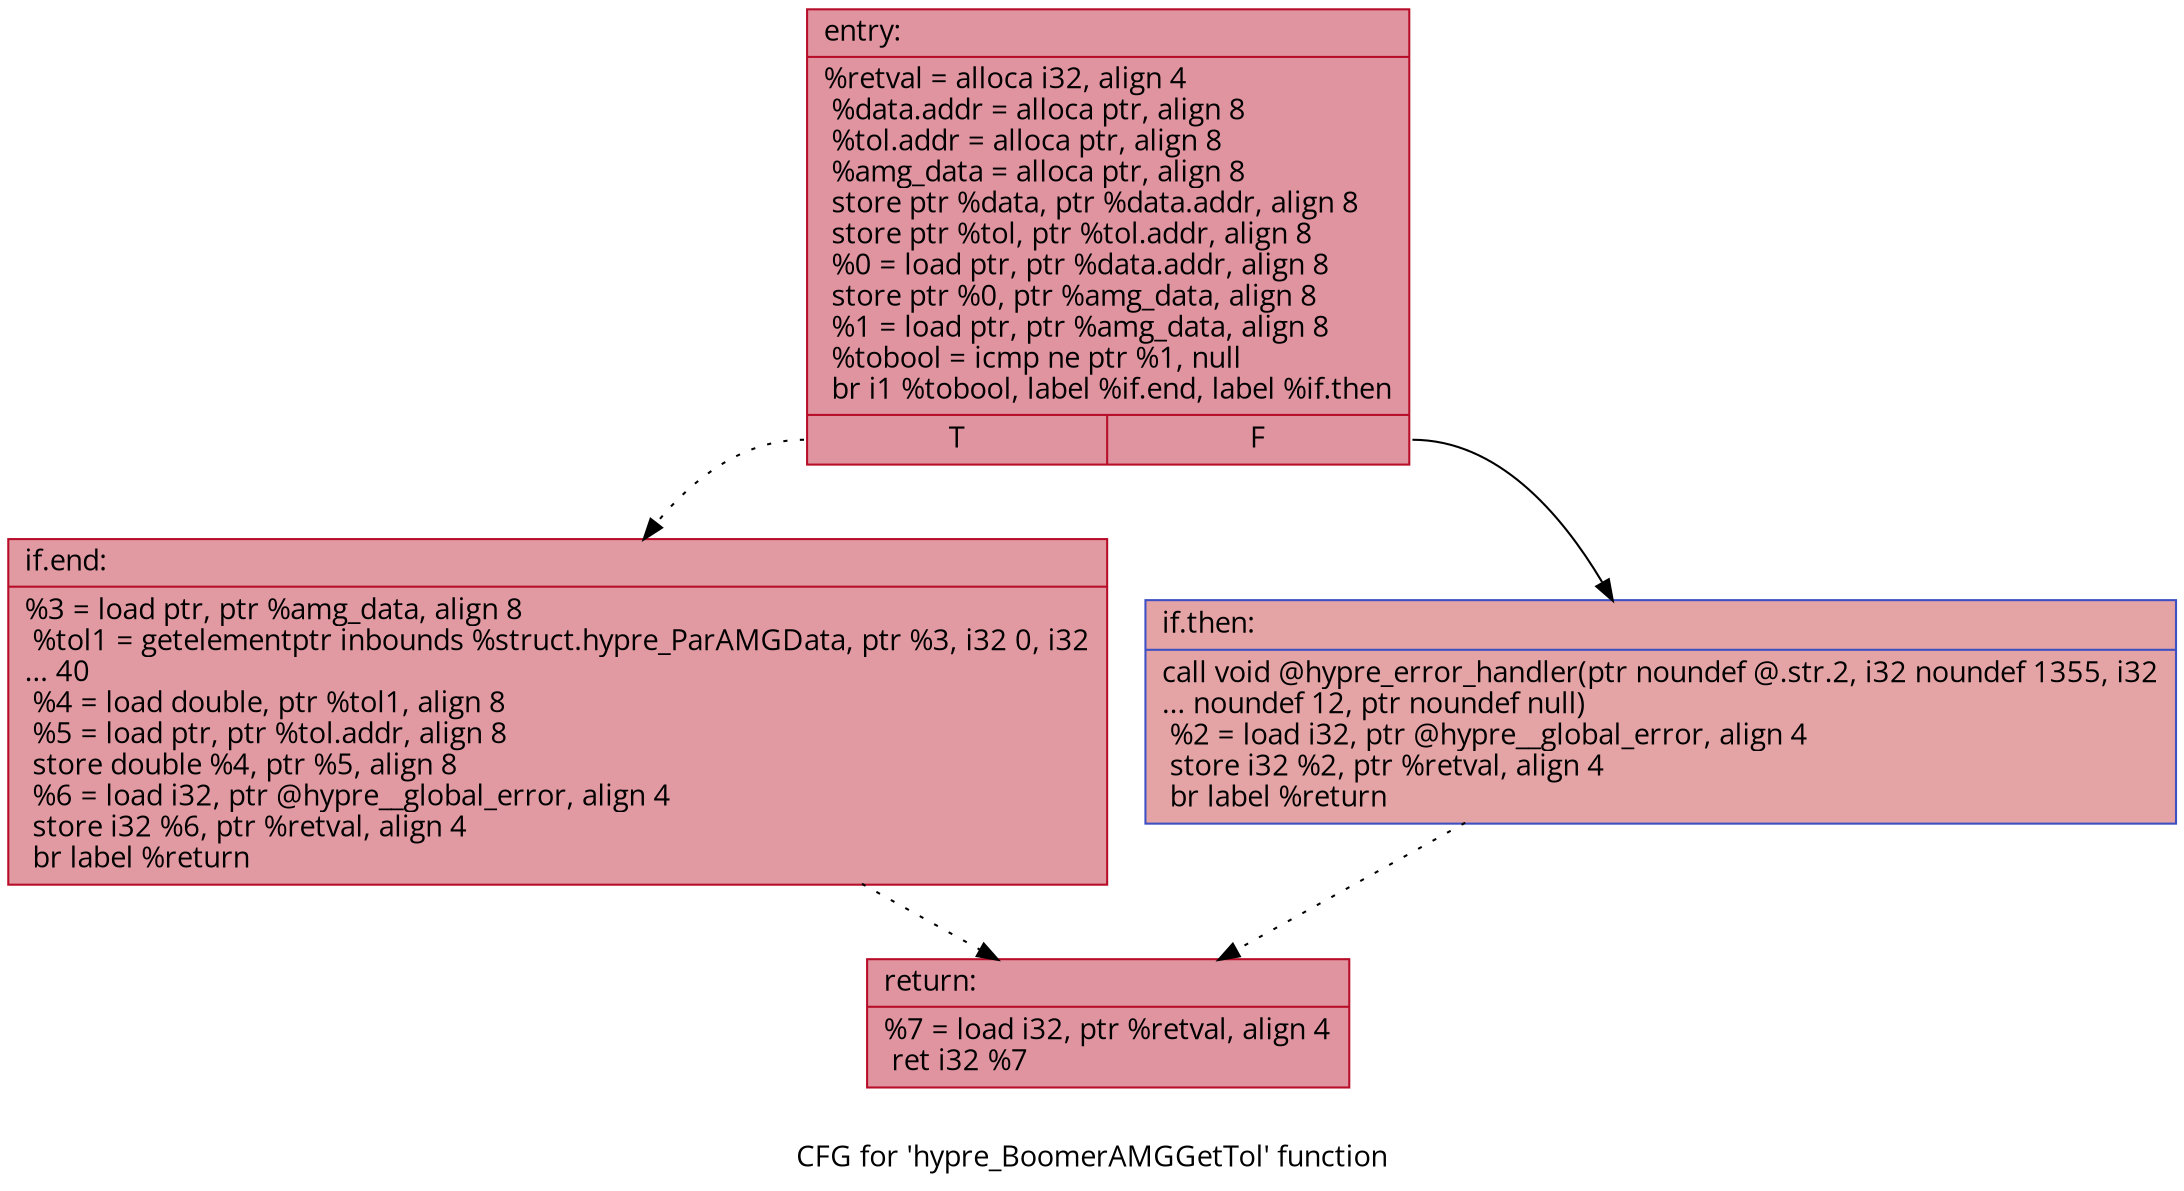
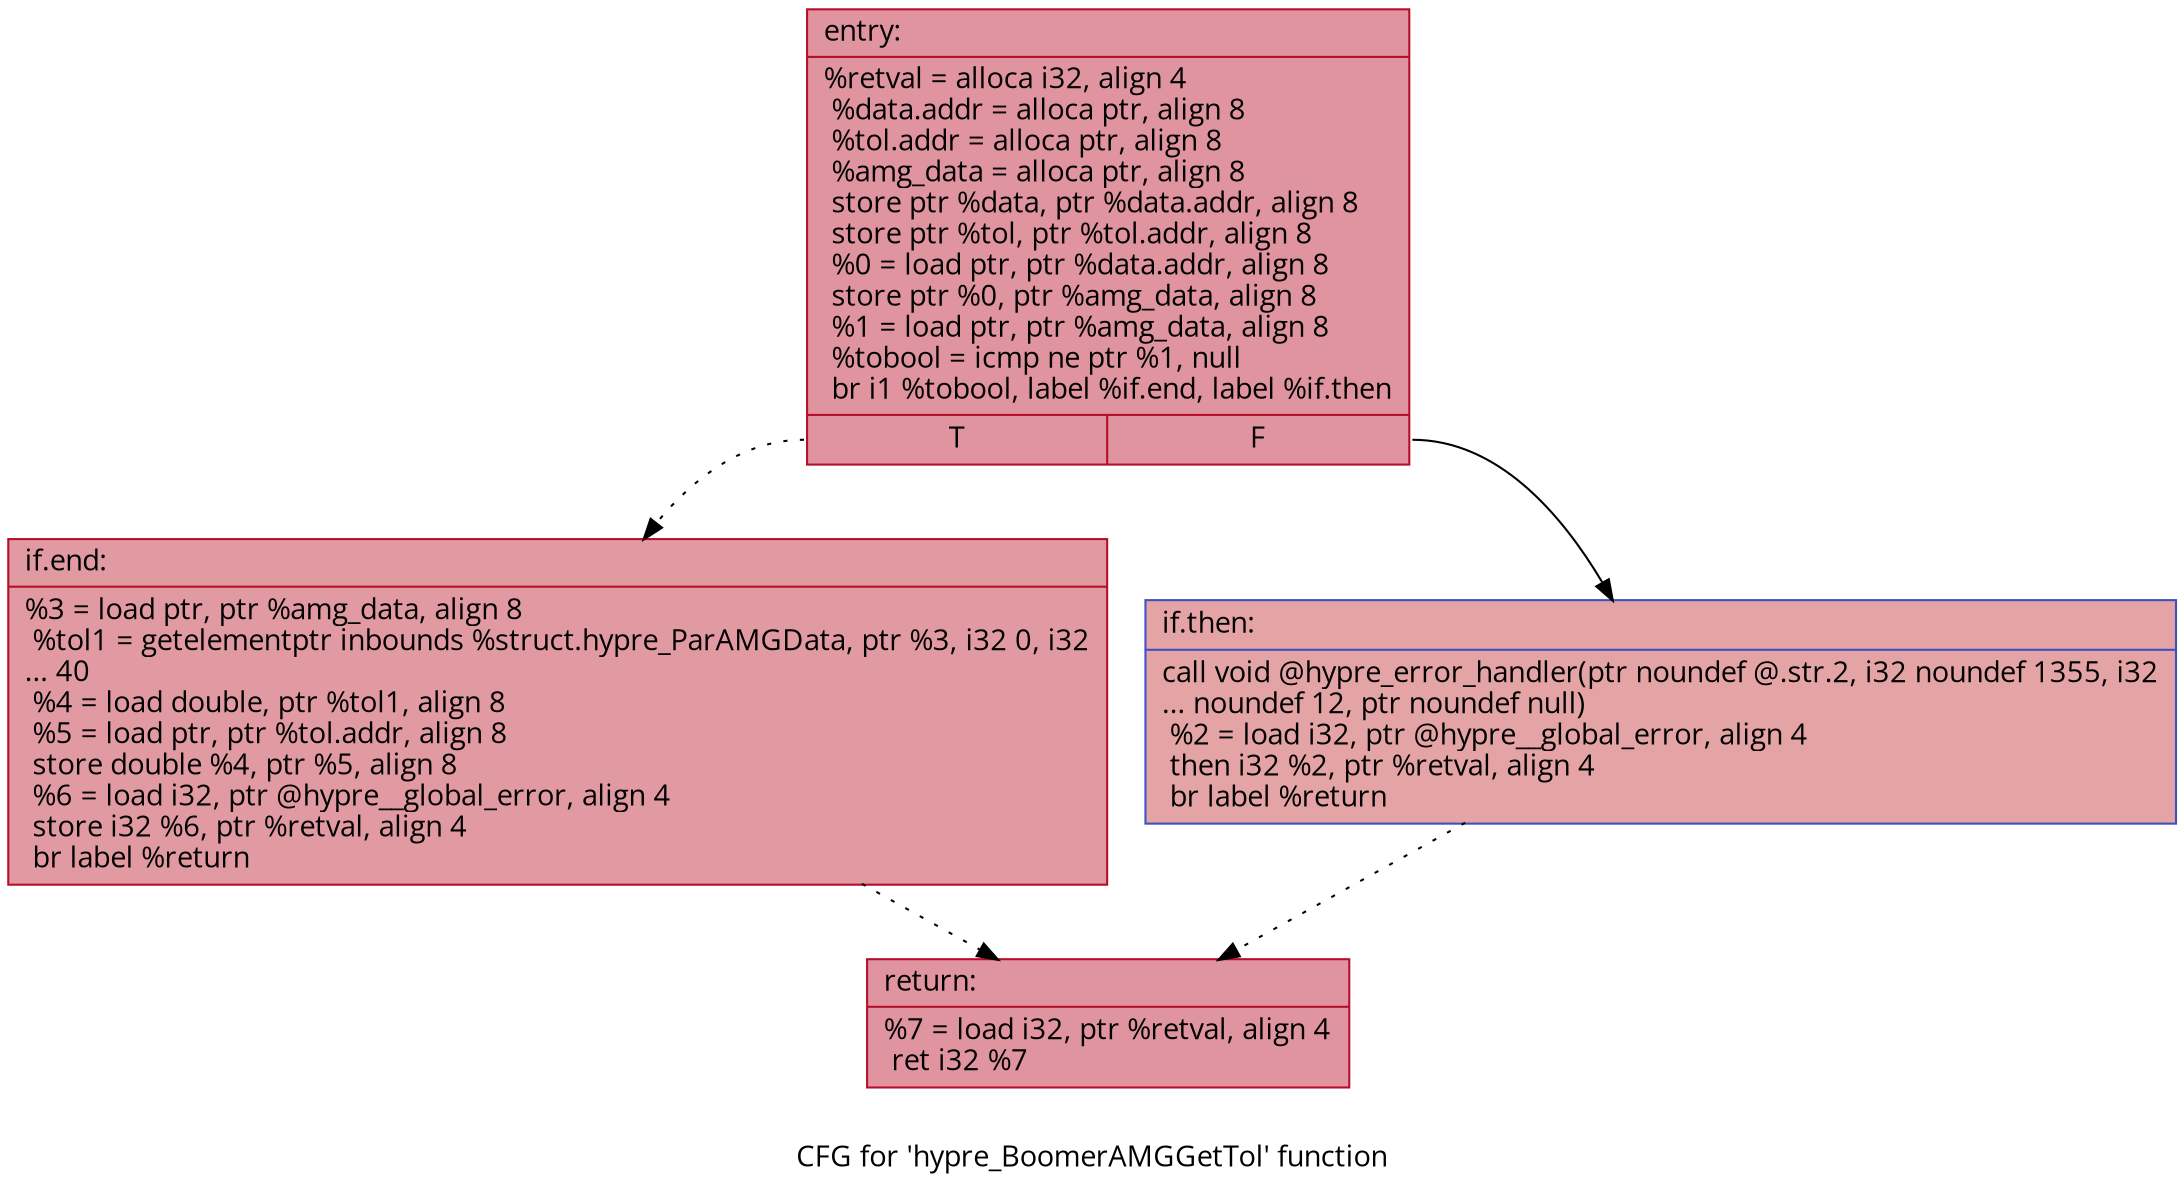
node "if.then:": text "store i32 %2, ptr %retval, align 4" -> "then i32 %2, ptr %retval, align 4"
